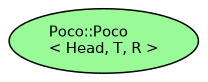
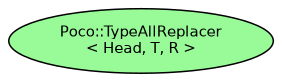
node "Poco::Poco < Head, T, R >": label "Poco::Poco < Head, T, R >" -> "Poco::TypeAllReplacer < Head, T, R >"
